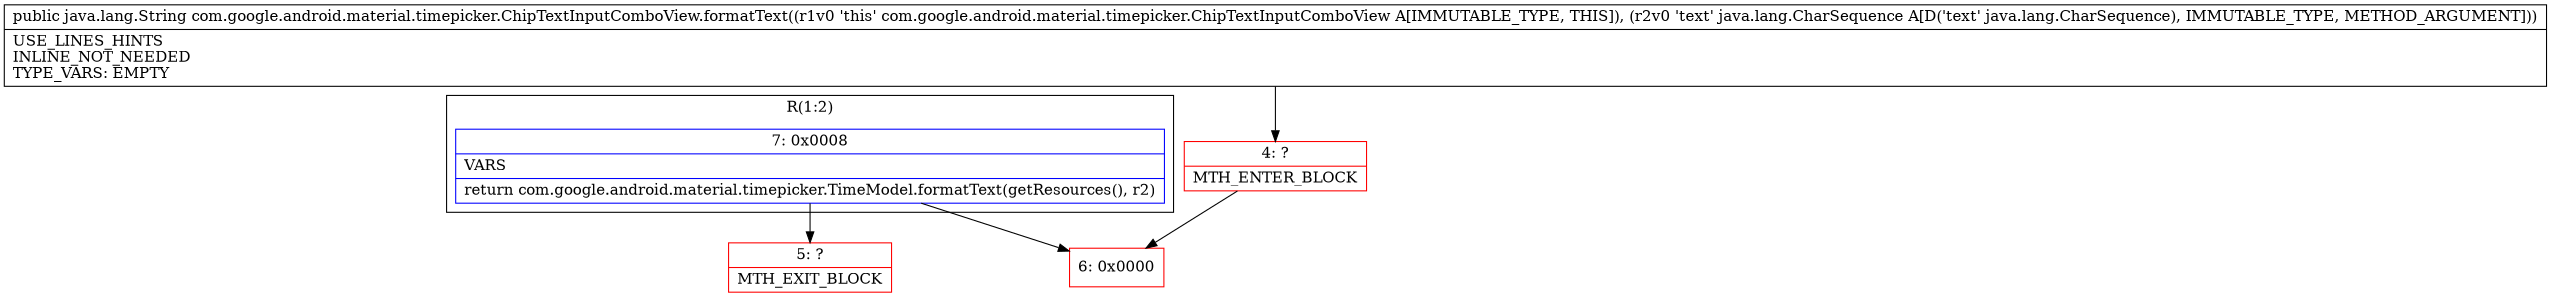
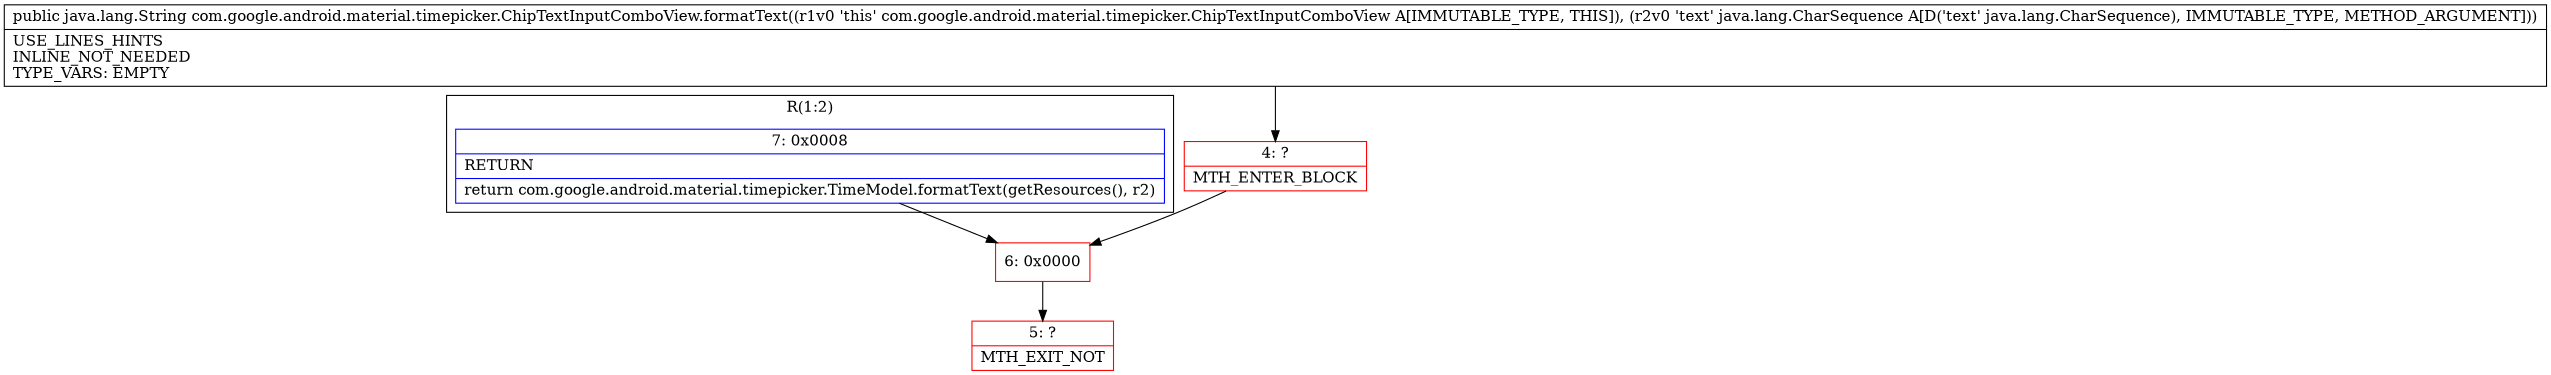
node "7: 0x0008": text "VARS" -> "RETURN"
edge "7: 0x0008" -> "5: ?": now "6: 0x0000" -> "5: ?"
node "5: ?": text "MTH_EXIT_BLOCK" -> "MTH_EXIT_NOT"
